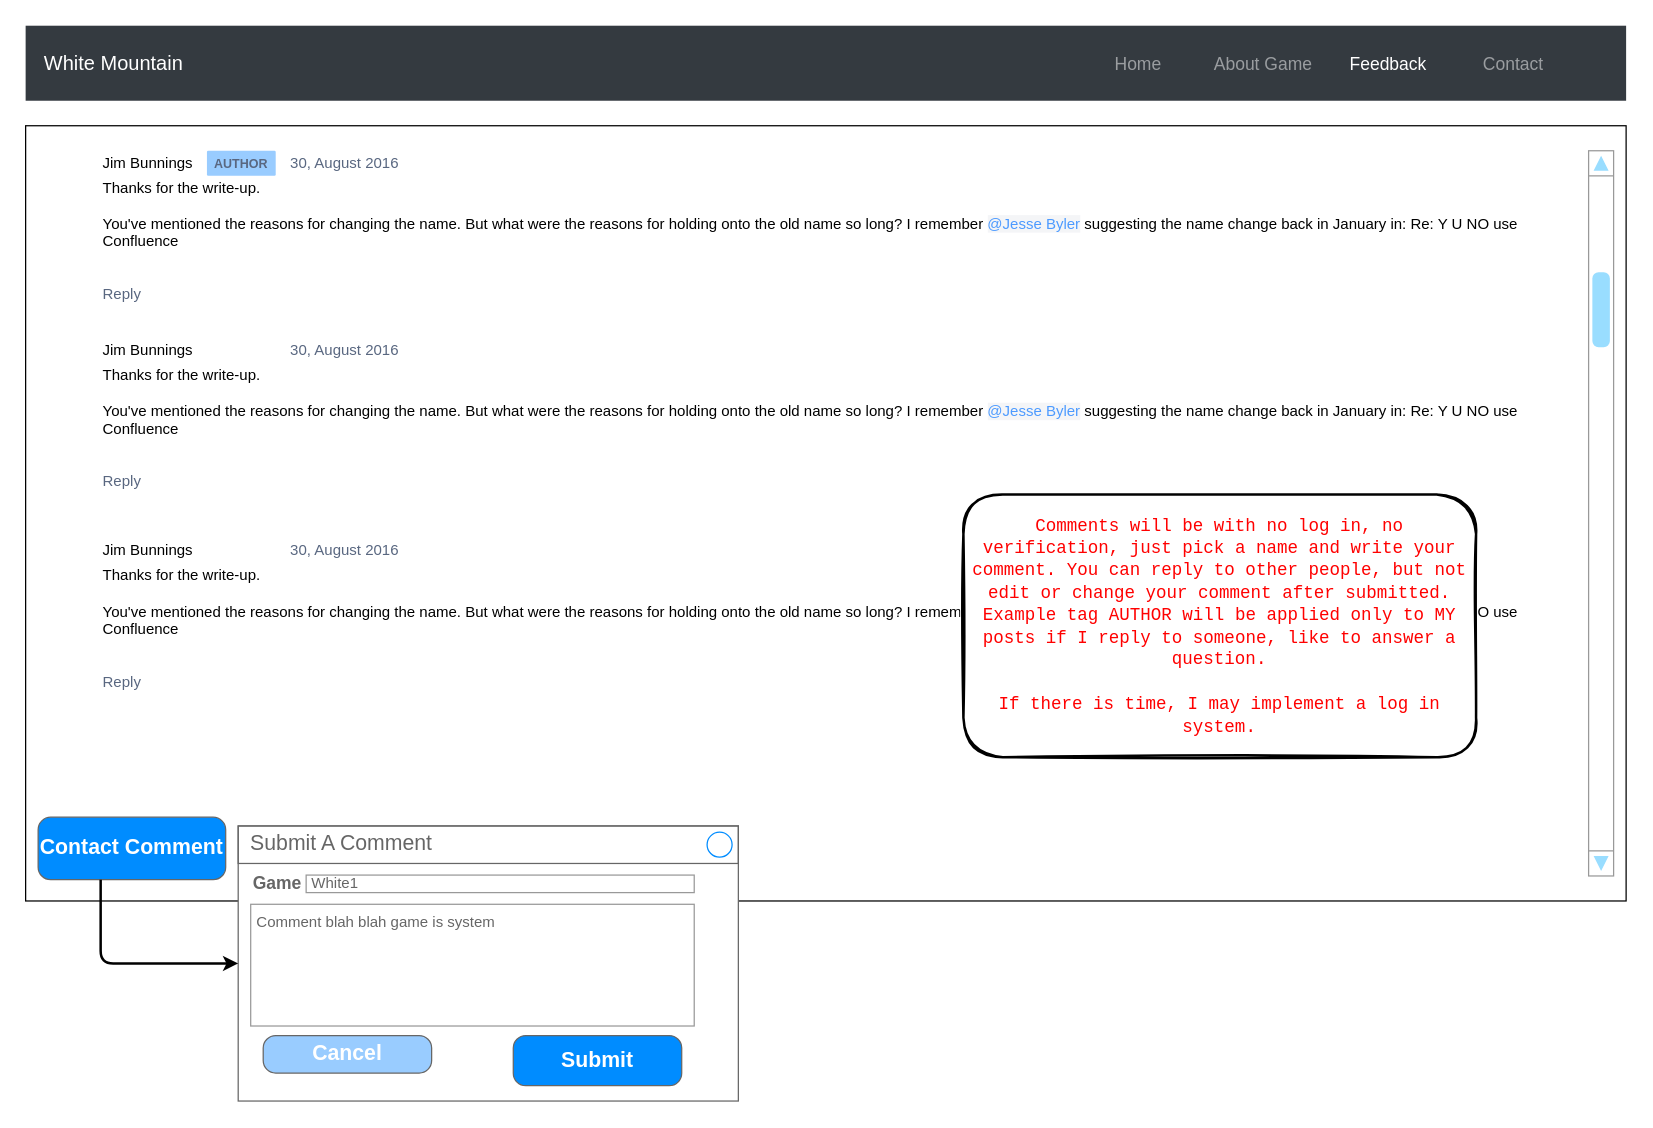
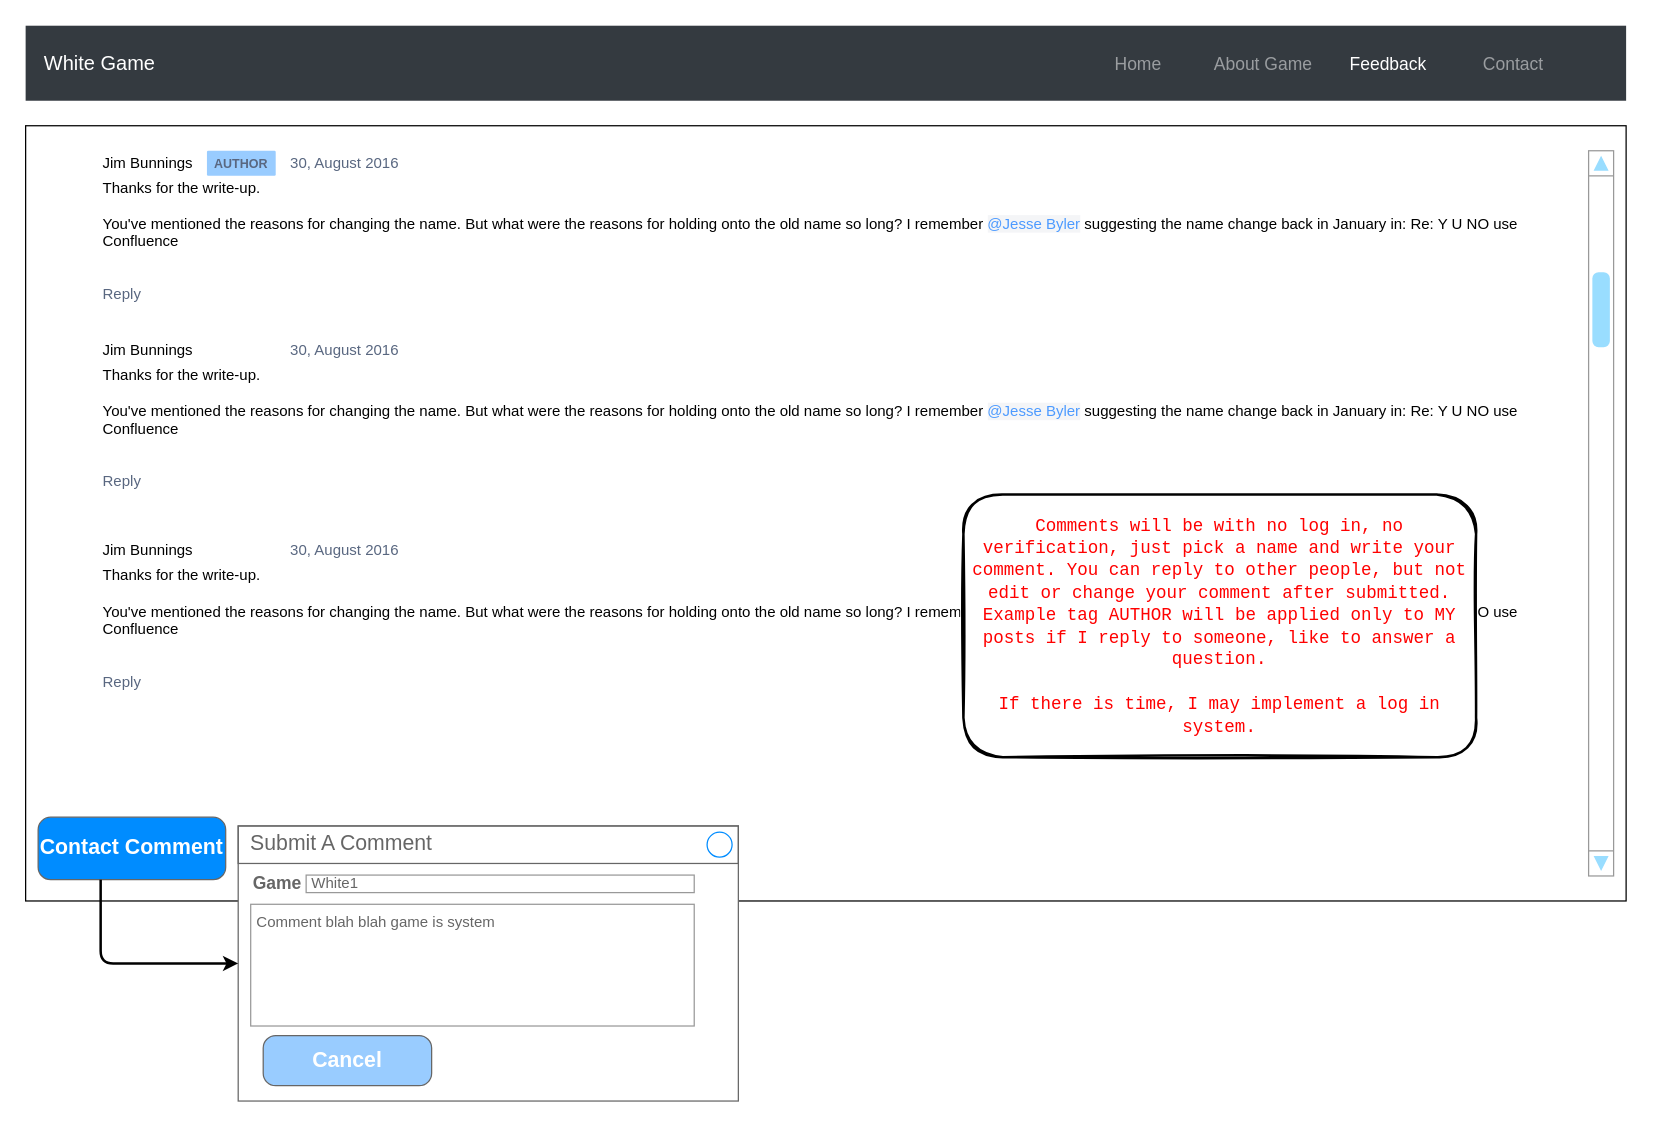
node "White Mountain": label "White Mountain" -> "White Game"
node "Cancel": size 168x38 -> 168x50
node "Submit": removed
